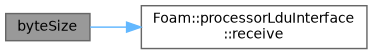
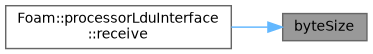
edge "byteSize" -> "Foam::processorLduInterface ::receive": reversed
